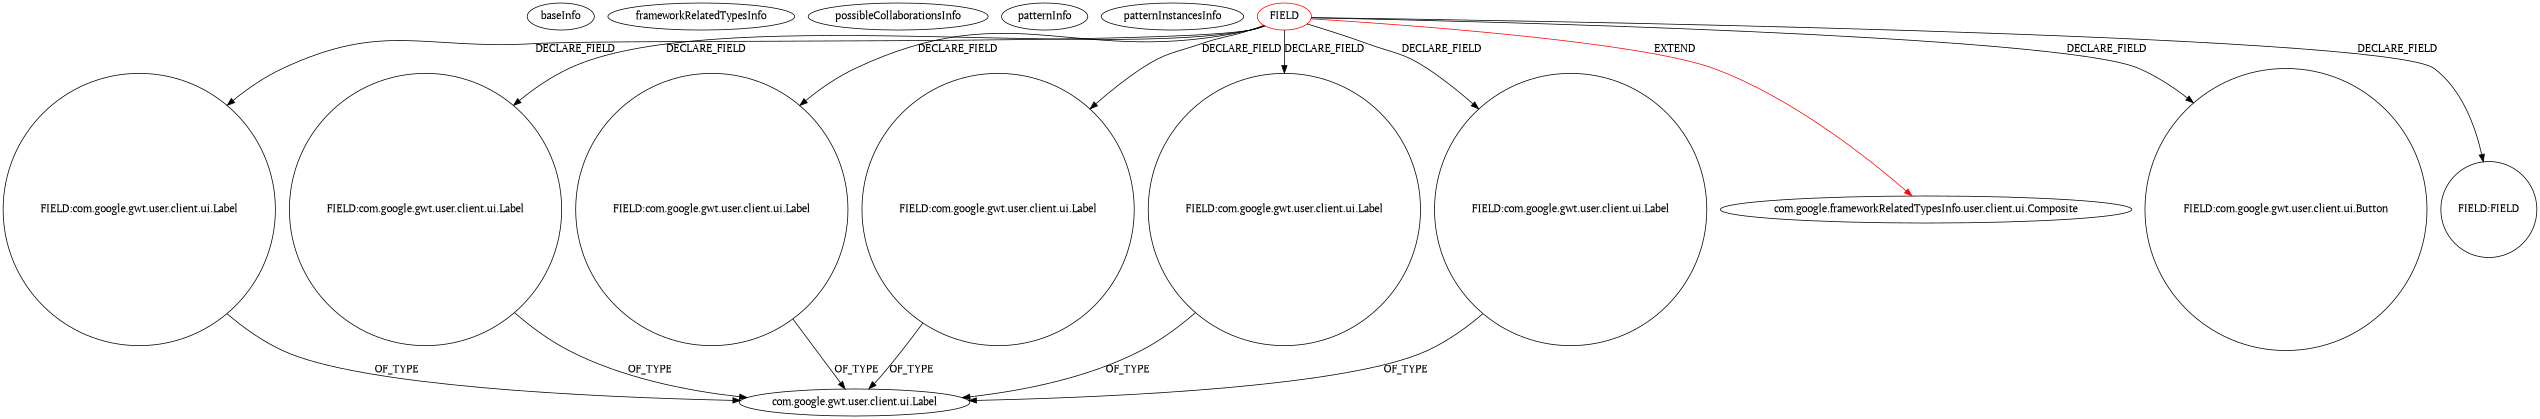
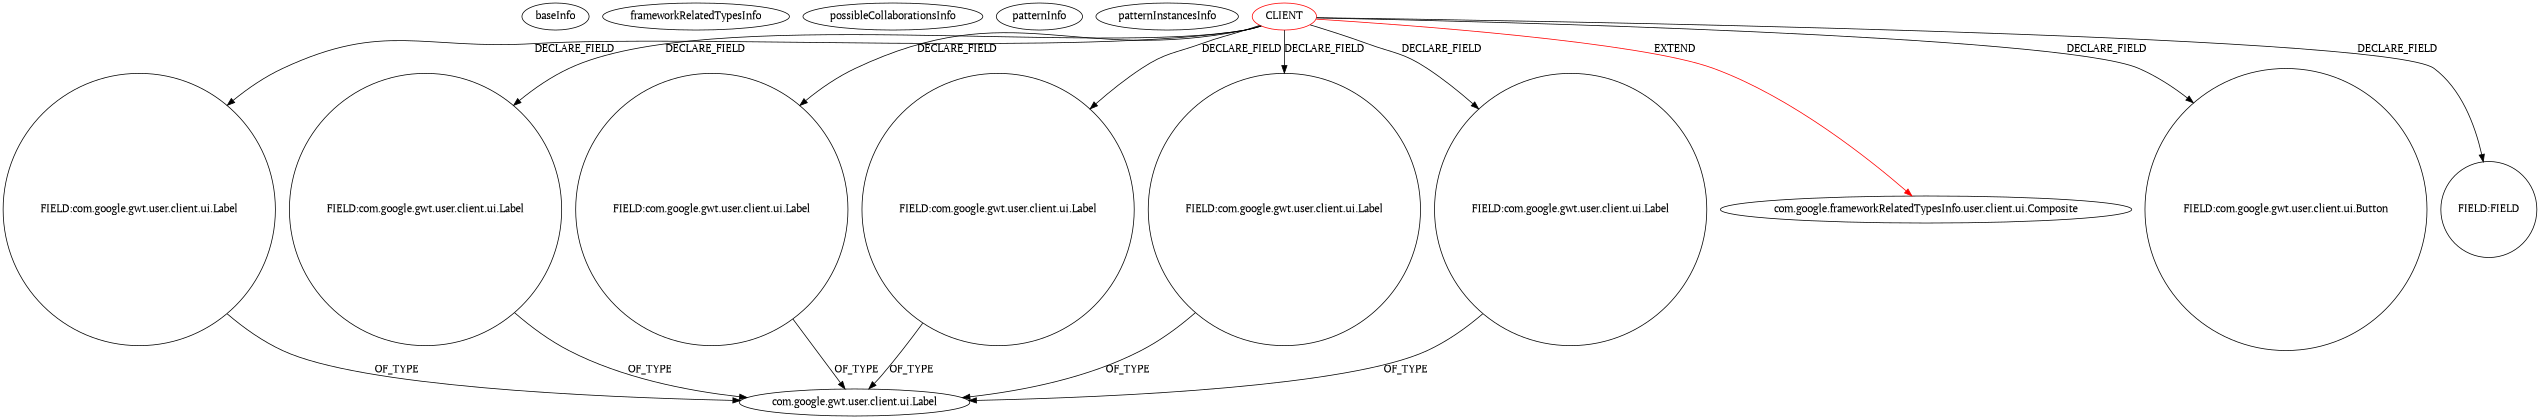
node "FIELD": label "FIELD" -> "CLIENT"
